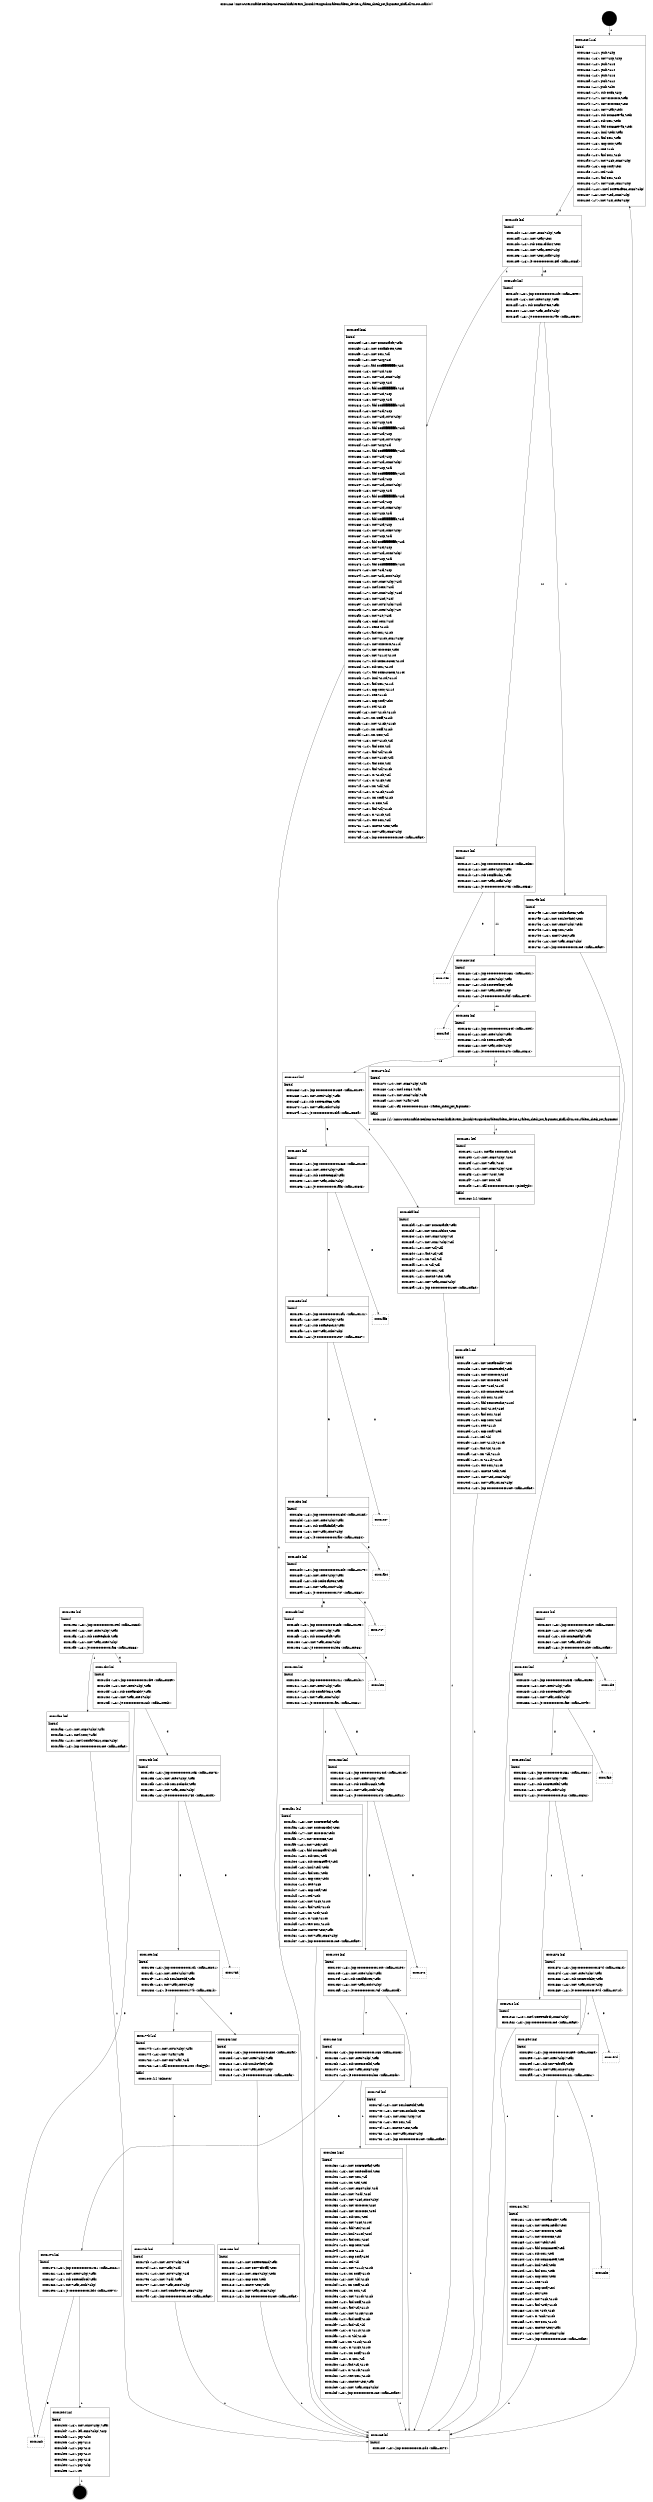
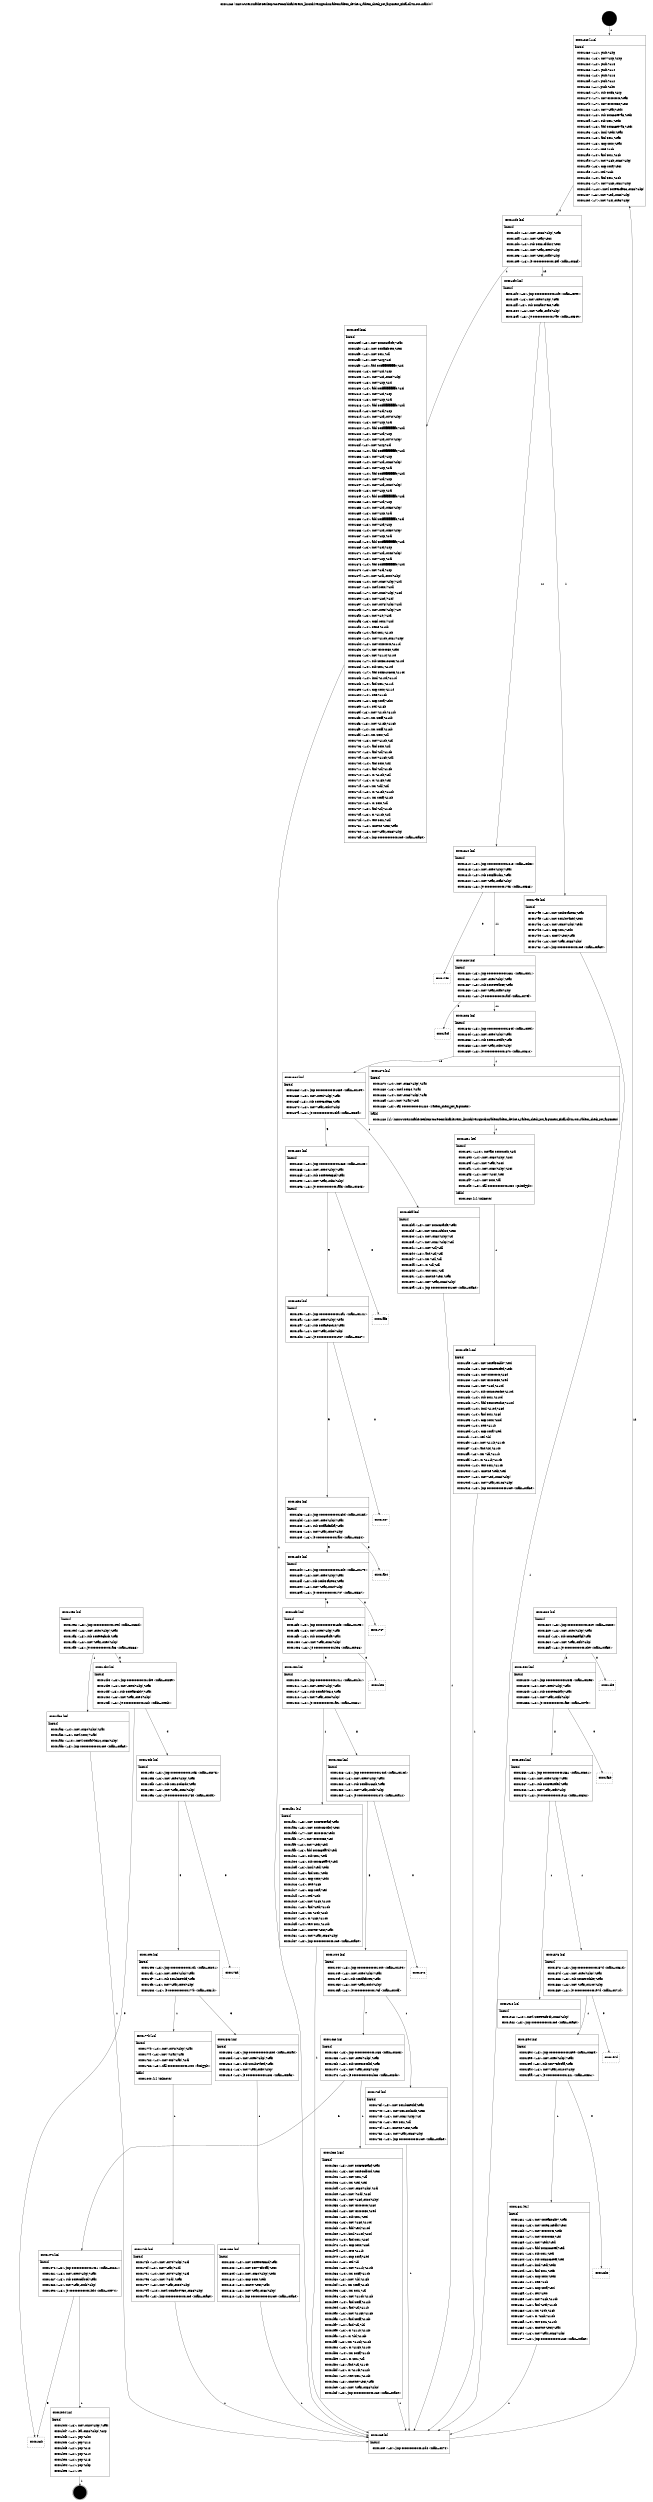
edge "0x4013d4 [28]" -> "0x4013f0 [28]": reversed
edge "0x401918 [15]" -> "0x401cce [5]": removed, label "1"
